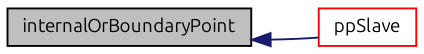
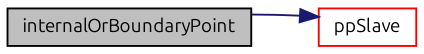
edge "ppSlave" -> "internalOrBoundaryPoint": reversed
